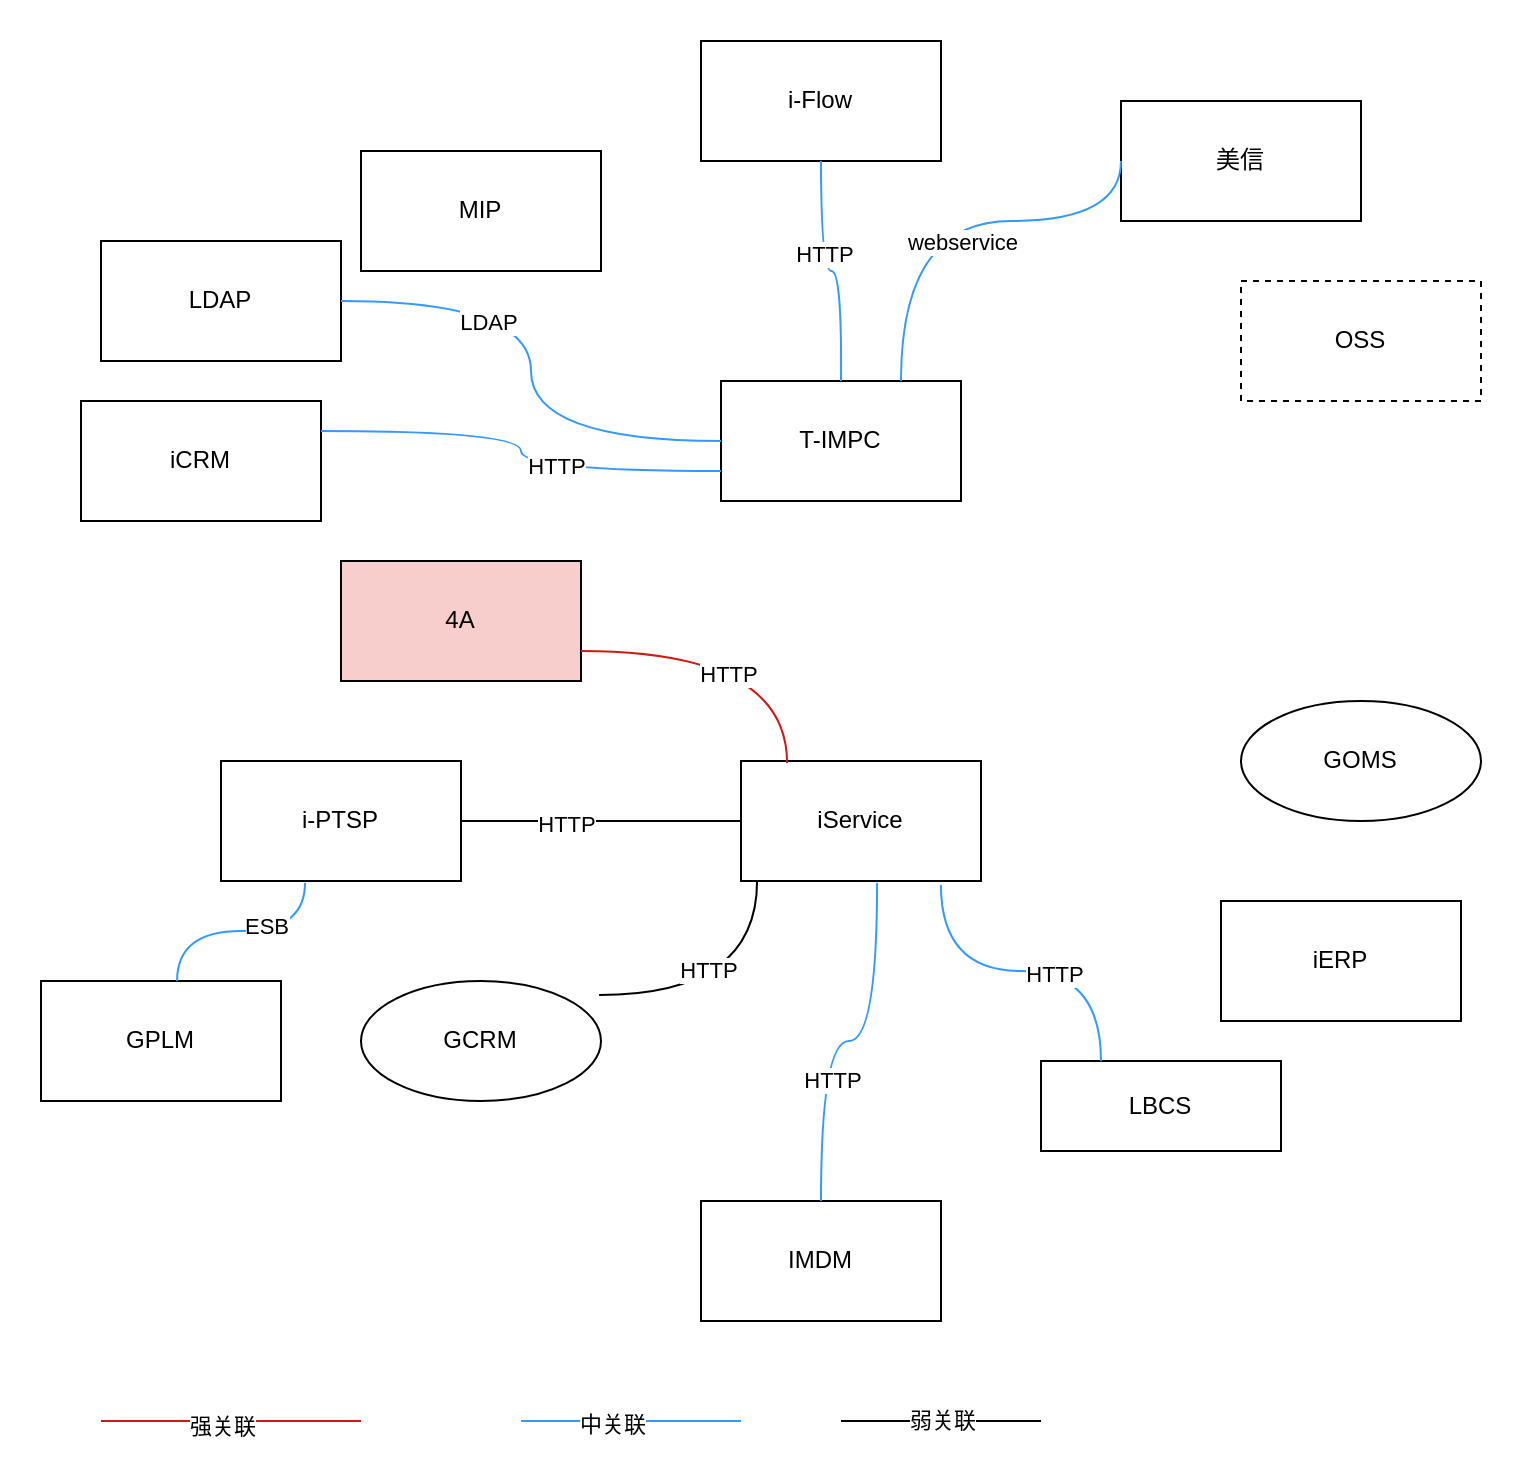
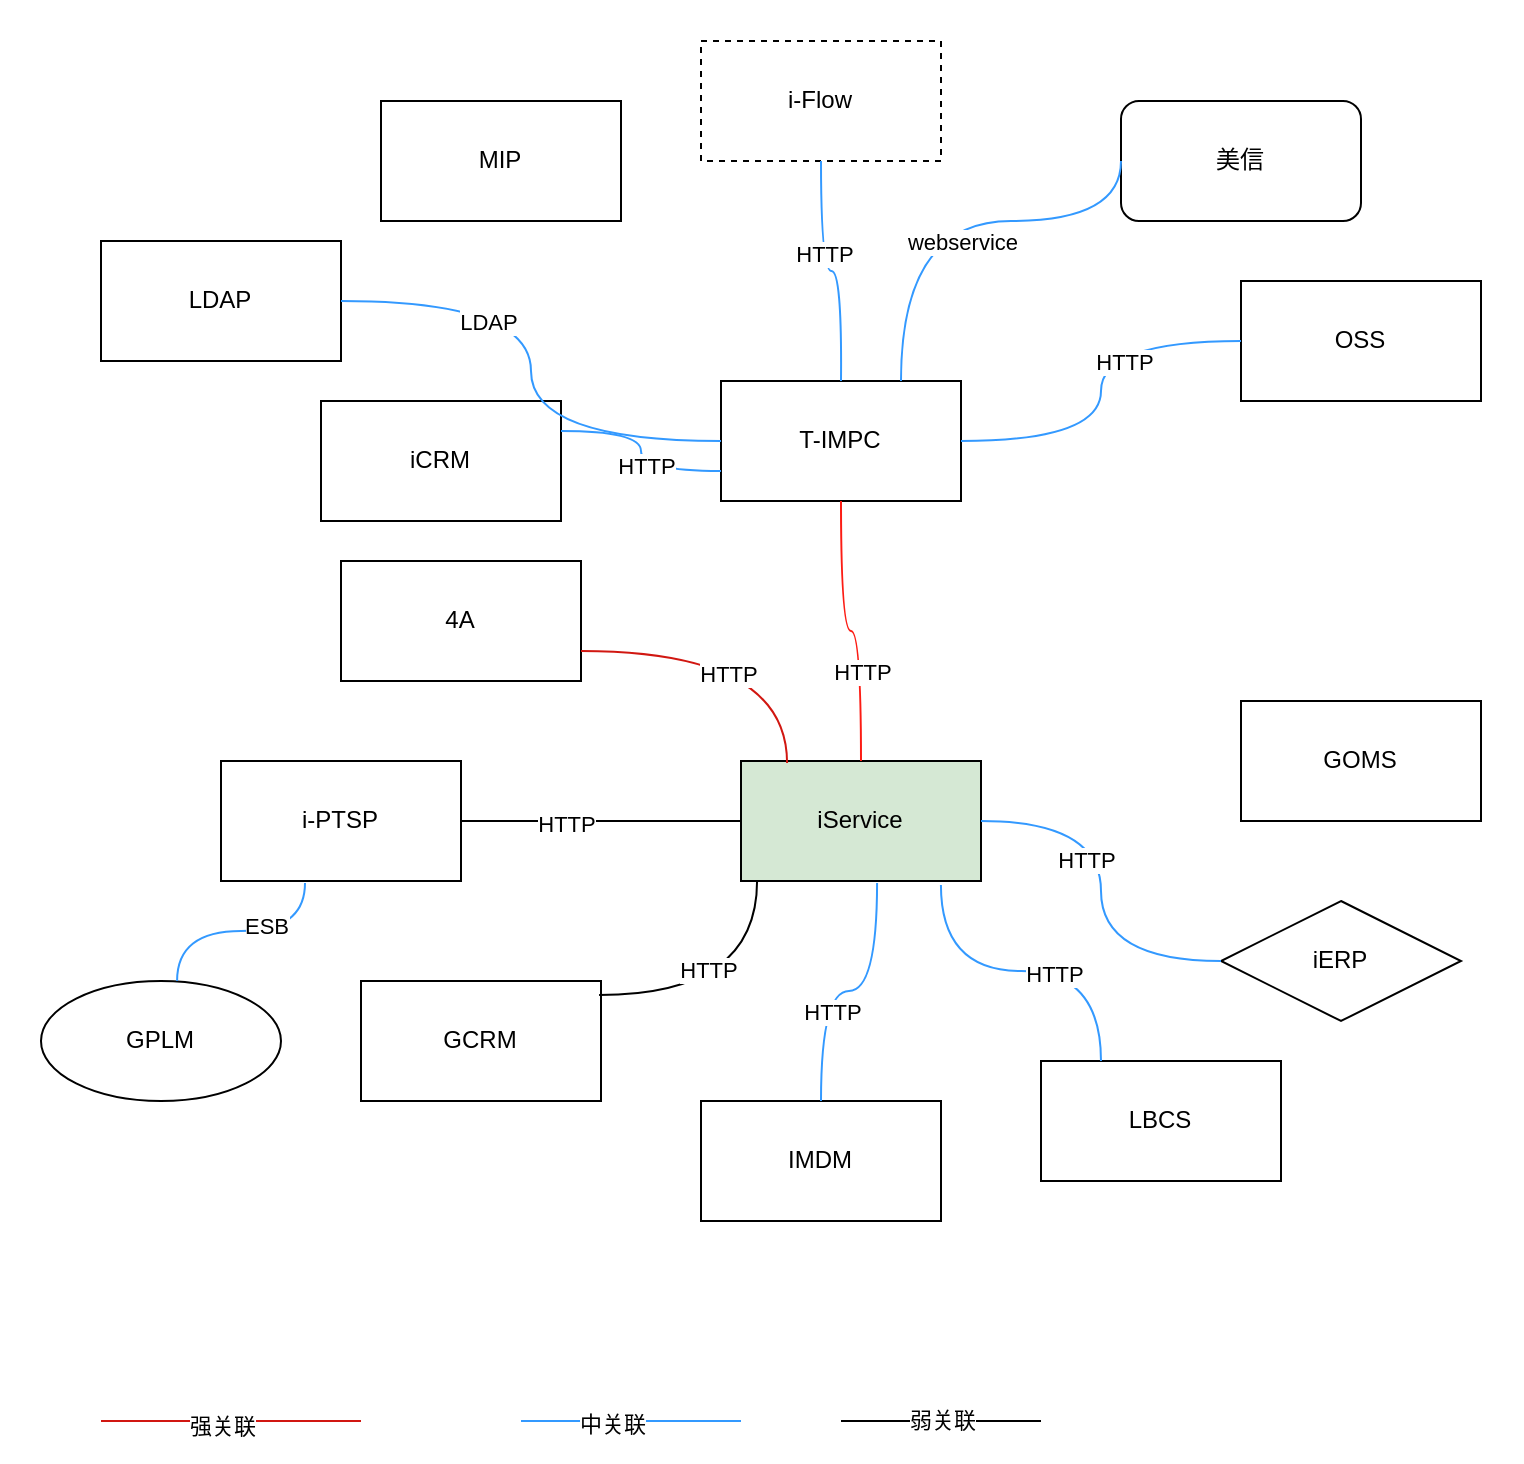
node "i-Flow": style solid -> dashed
node "美信": shape rectangle -> rounded rectangle
node "MIP": moved (481, 211) -> (501, 161)
node "OSS": style dashed -> solid
edge "OSS" -- "T-IMPC": added, label "HTTP"
node "iCRM": moved (201, 461) -> (441, 461)
node "4A": fillcolor #f8cecc -> #ffffff
edge "T-IMPC" -- "iService": added, label "HTTP"
node "GOMS": shape ellipse -> rectangle
node "iService": fillcolor #ffffff -> #d5e8d4
edge "iService" -- "iERP": added, label "HTTP"
node "iERP": shape rectangle -> diamond
node "GPLM": shape rectangle -> ellipse
node "GCRM": shape ellipse -> rectangle
node "LBCS": size 240x90 -> 240x120
node "IMDM": moved (821, 1261) -> (821, 1161)
